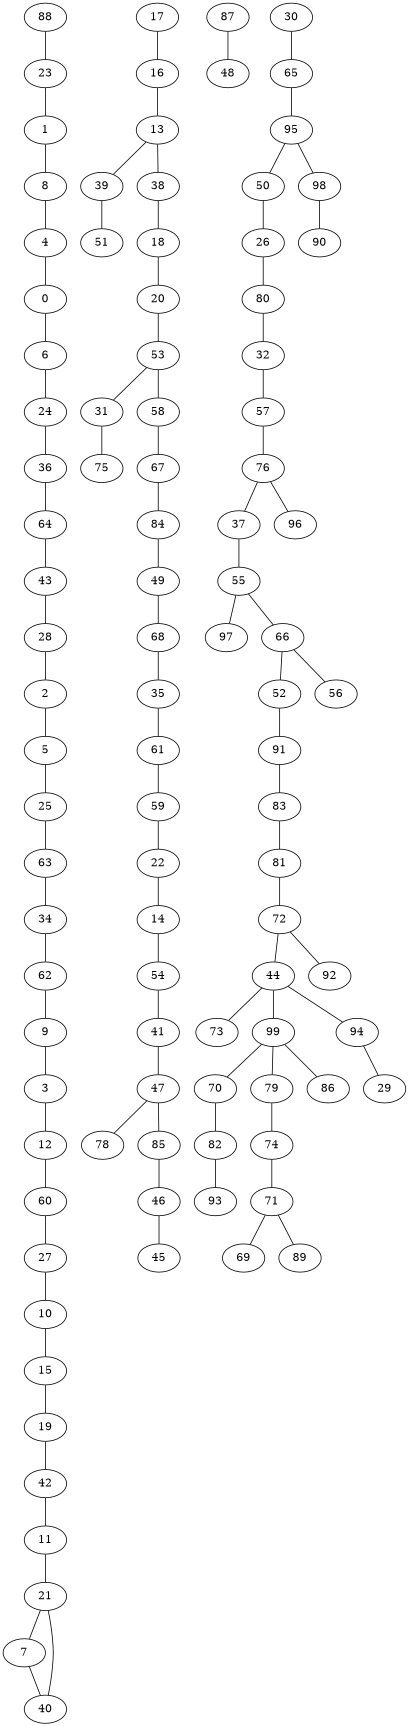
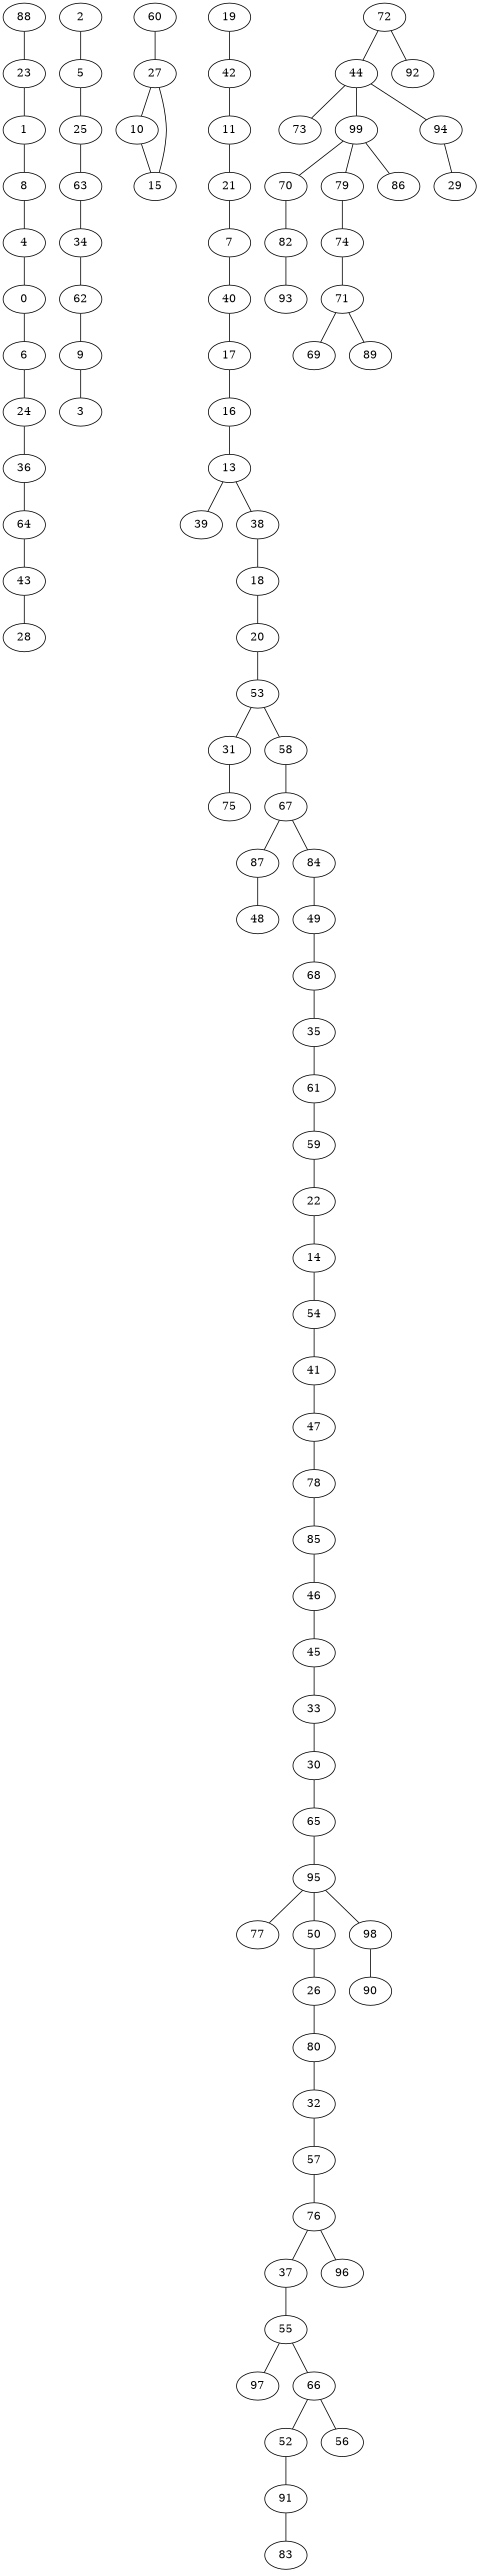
node "51": removed
edge "28" -- "2": removed
edge "67" -- "87": added
node "81": removed
edge "47" -- "85": now "78" -- "85"
node "12": removed
edge "15" -- "19": now "15" -- "27"
edge "21" -- "40": now "17" -- "40"
node "33": added
node "77": added
